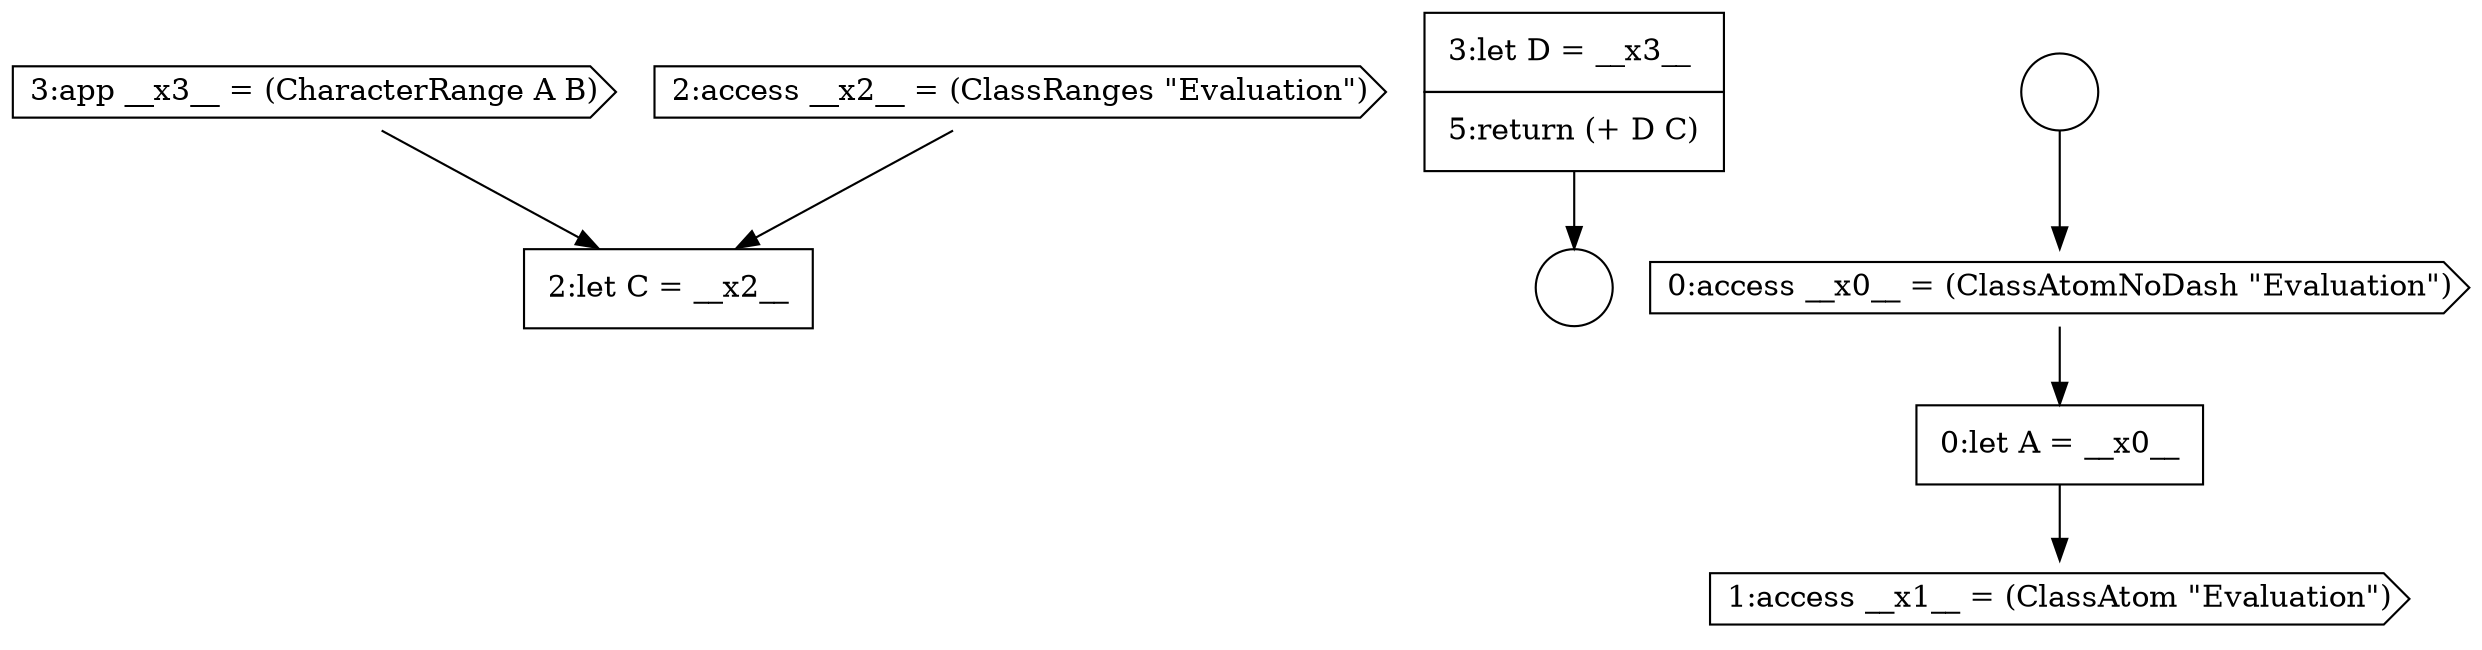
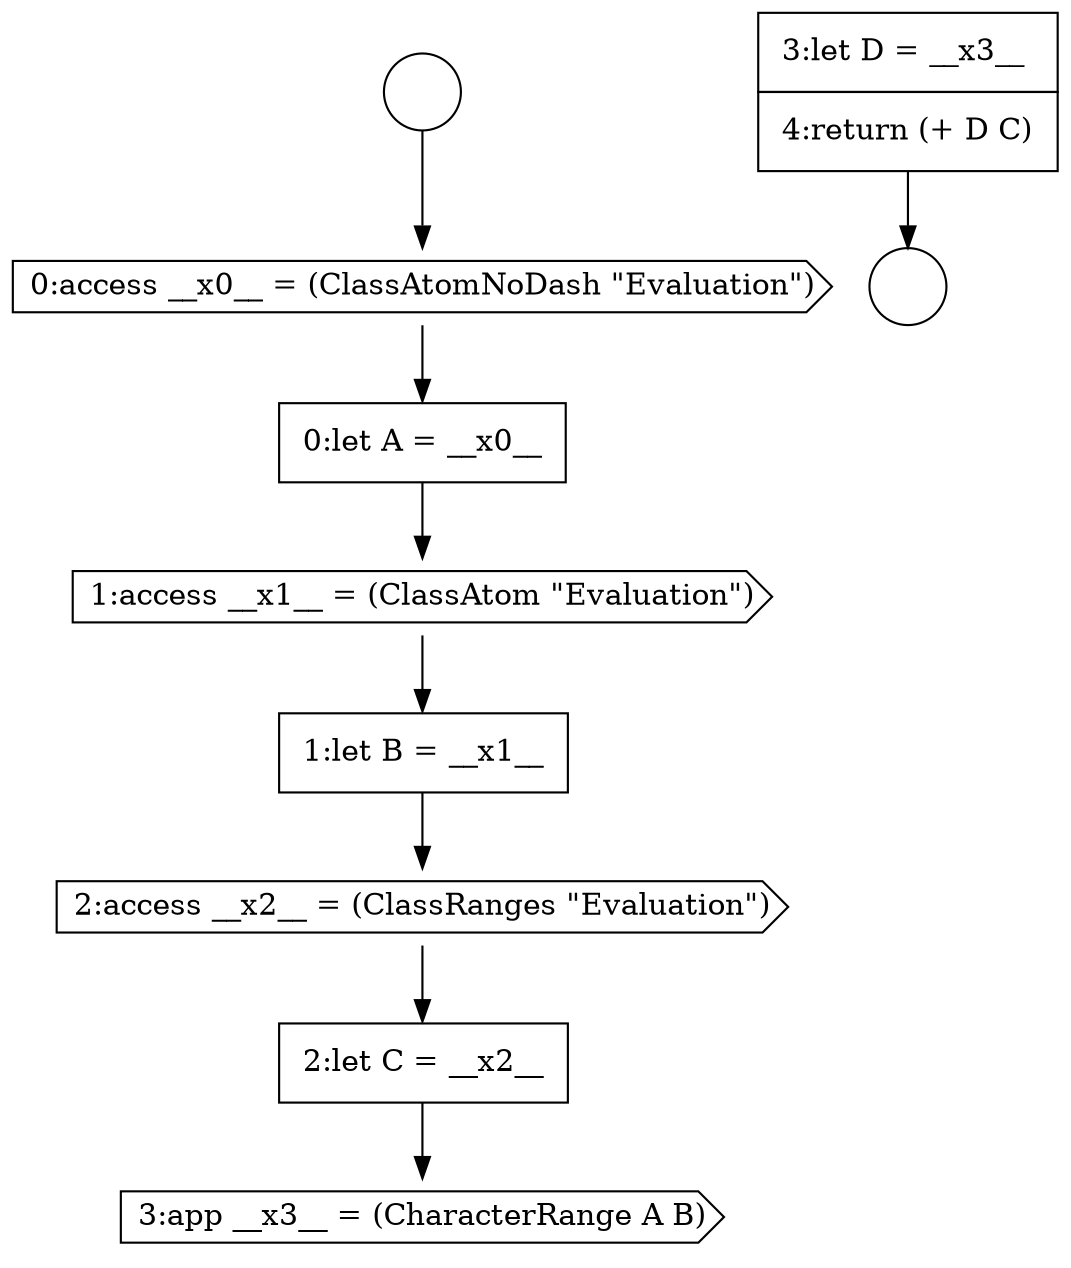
node "3:let D = __x3__": text "5:return (+ D C)" -> "4:return (+ D C)"
edge "3:app __x3__ = (CharacterRange A B)" -> "2:let C = __x2__": reversed
node "1:let B = __x1__": added
